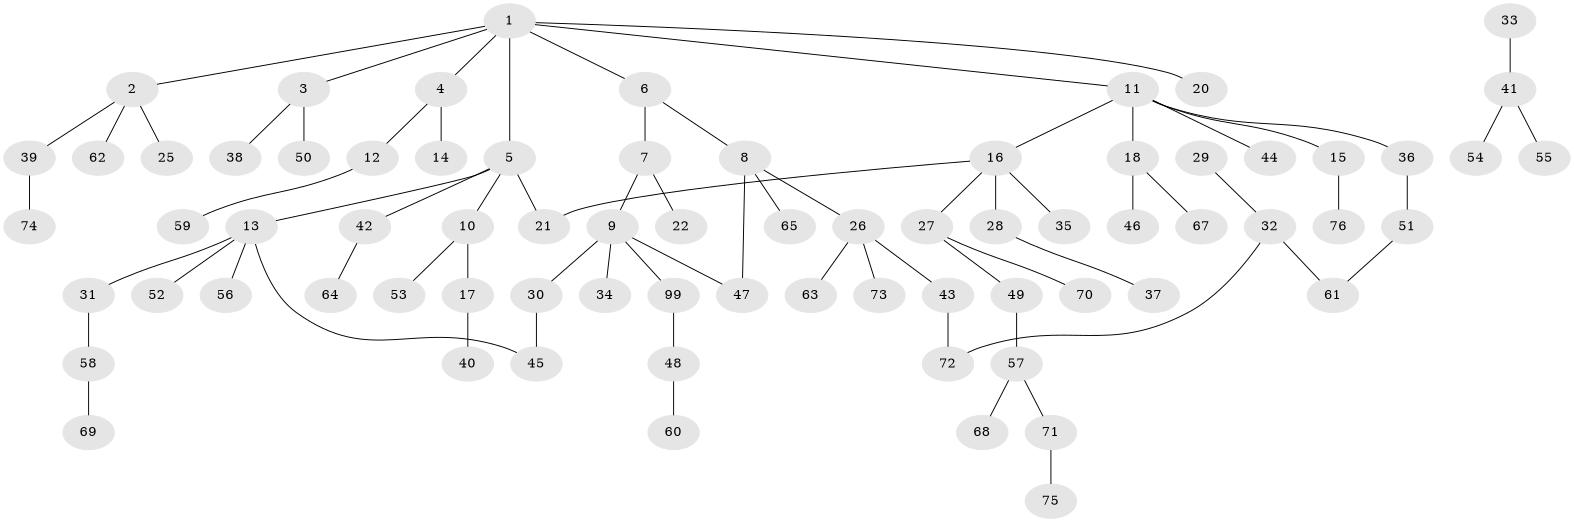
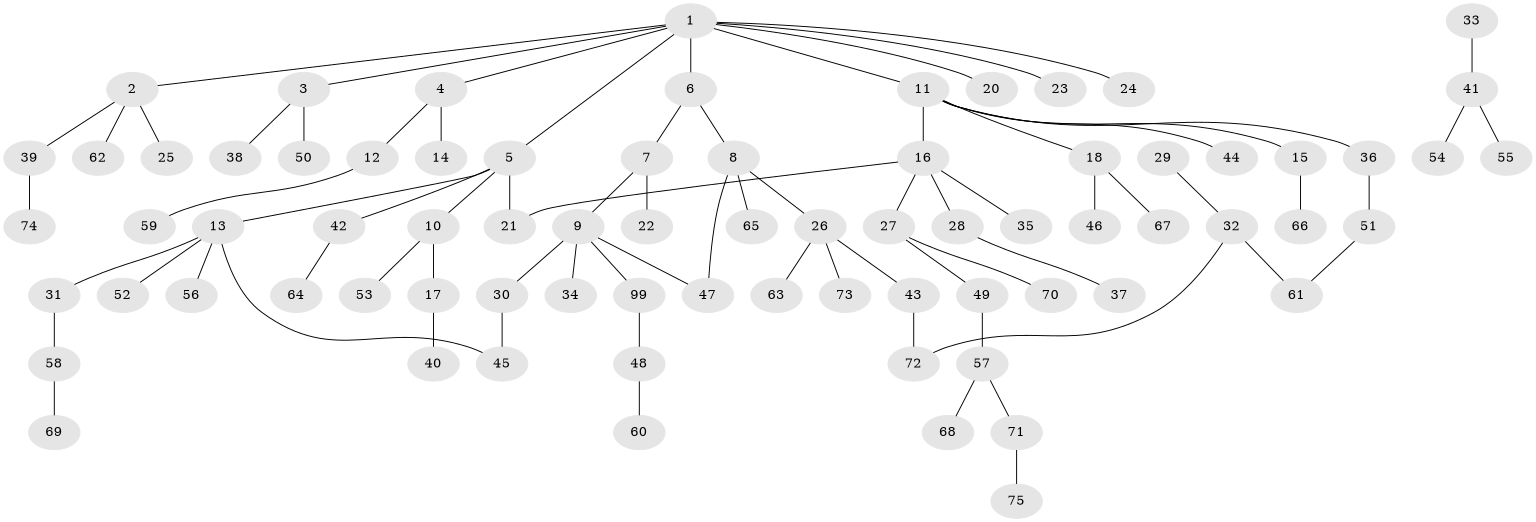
node "23": added
node "24": added
node "76": label "76" -> "66"
